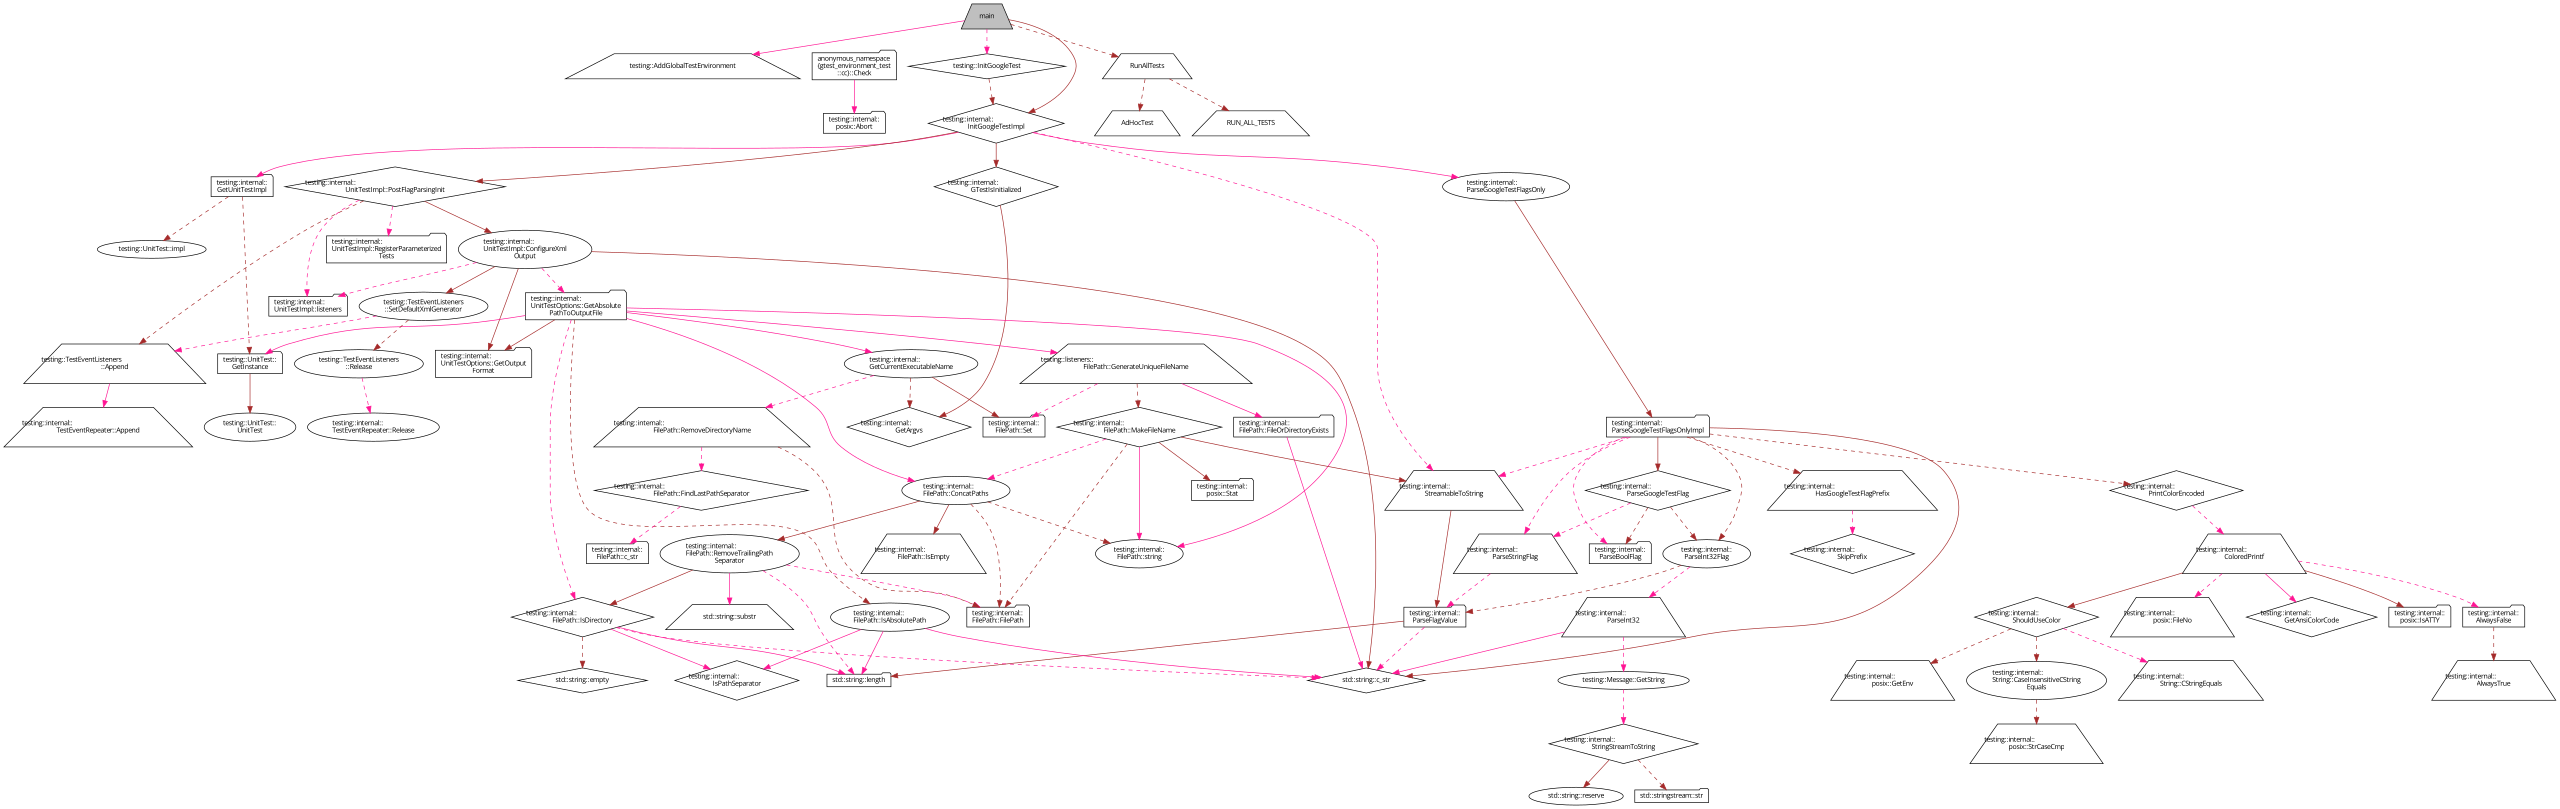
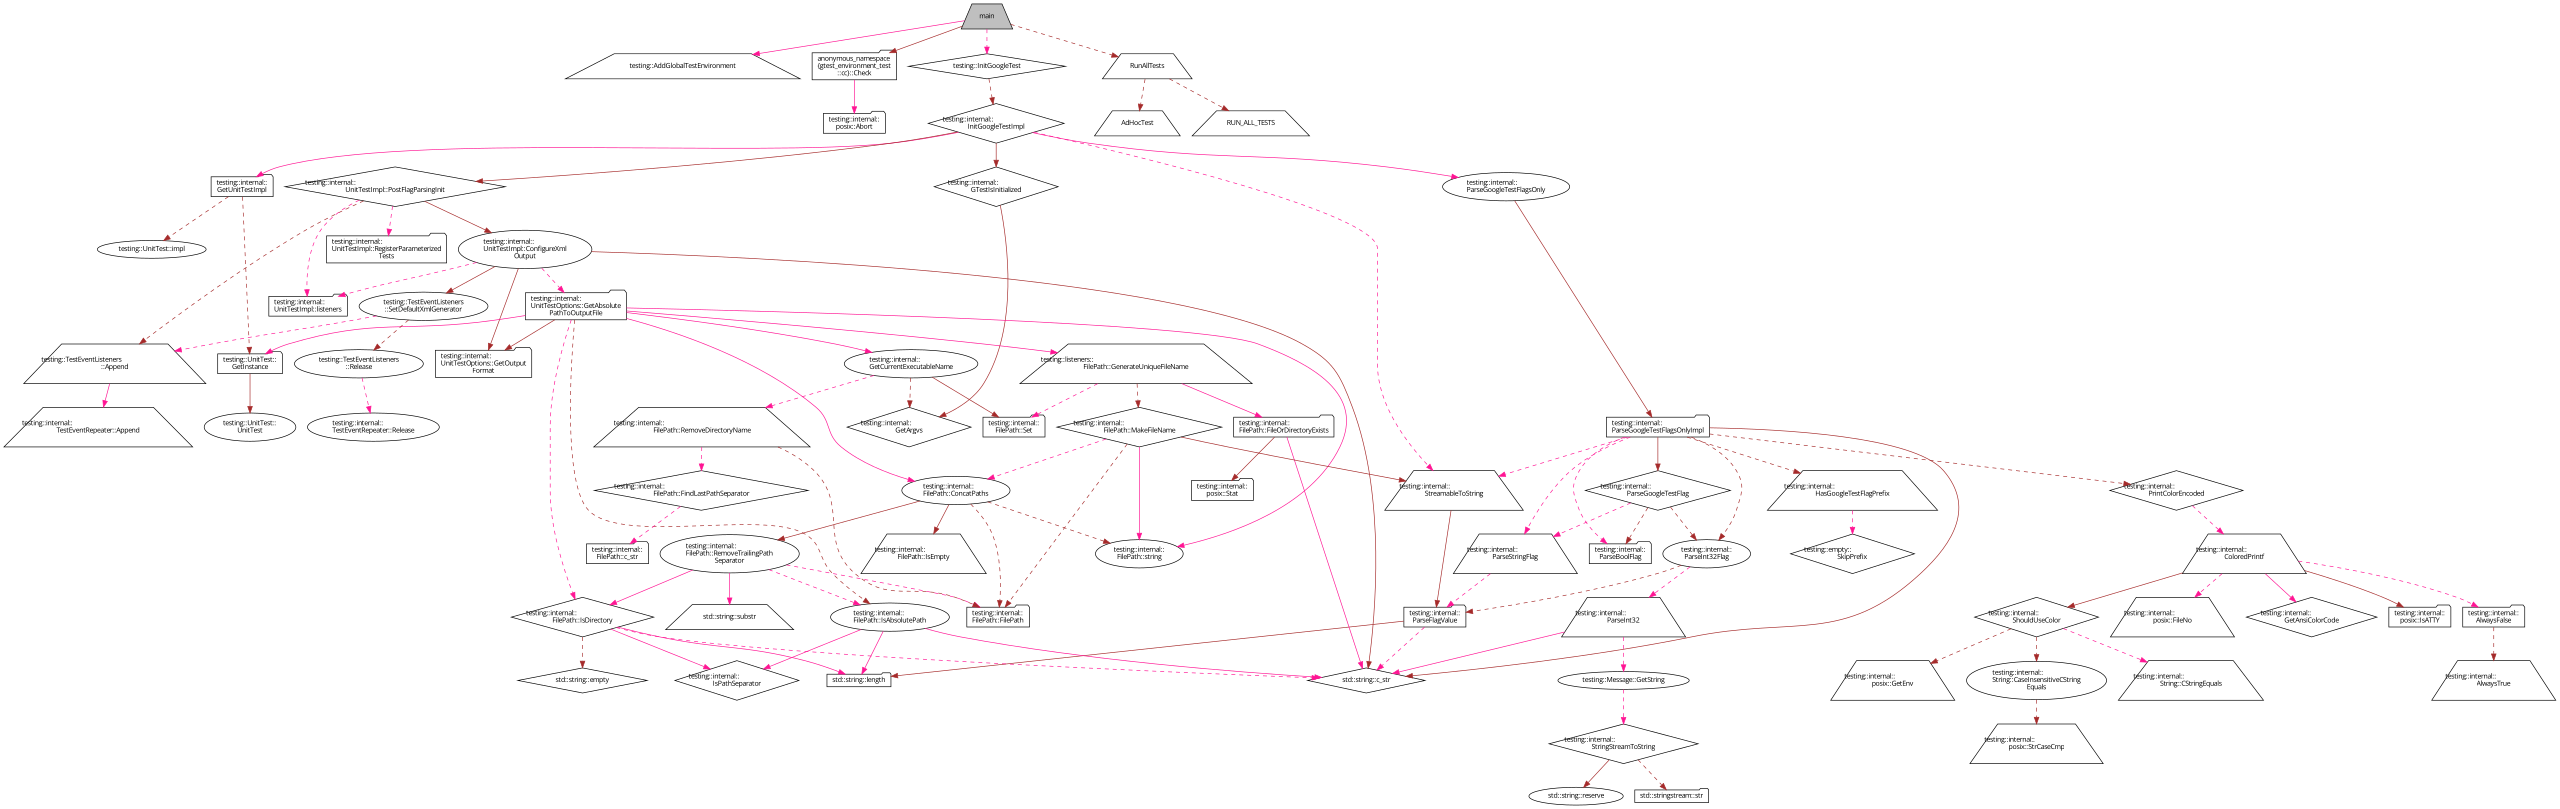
edge "main" -> "testing::internal:: InitGoogleTestImpl": now "main" -> "anonymous_namespace {gtest_environment_test ::cc}::Check"
edge "testing::internal:: FilePath::MakeFileName" -> "testing::internal:: posix::Stat": now "testing::internal:: FilePath::FileOrDirectoryExists" -> "testing::internal:: posix::Stat"
node "testing::internal:: SkipPrefix": label "testing::internal:: SkipPrefix" -> "testing::empty:: SkipPrefix"
edge "testing::internal:: FilePath::RemoveTrailingPath Separator" -> "testing::internal:: FilePath::IsDirectory": color brown -> deeppink
edge "testing::internal:: FilePath::RemoveTrailingPath Separator" -> "std::string::length": now "testing::internal:: FilePath::RemoveTrailingPath Separator" -> "testing::internal:: FilePath::IsAbsolutePath"
